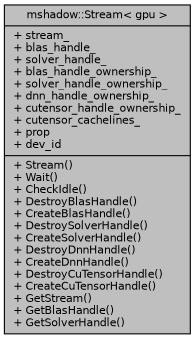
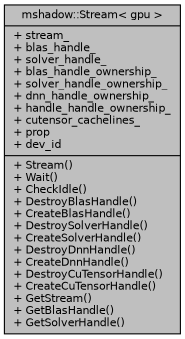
node "mshadow::Stream< gpu >": text "+ cutensor_handle_ownership_" -> "+ handle_handle_ownership_"
